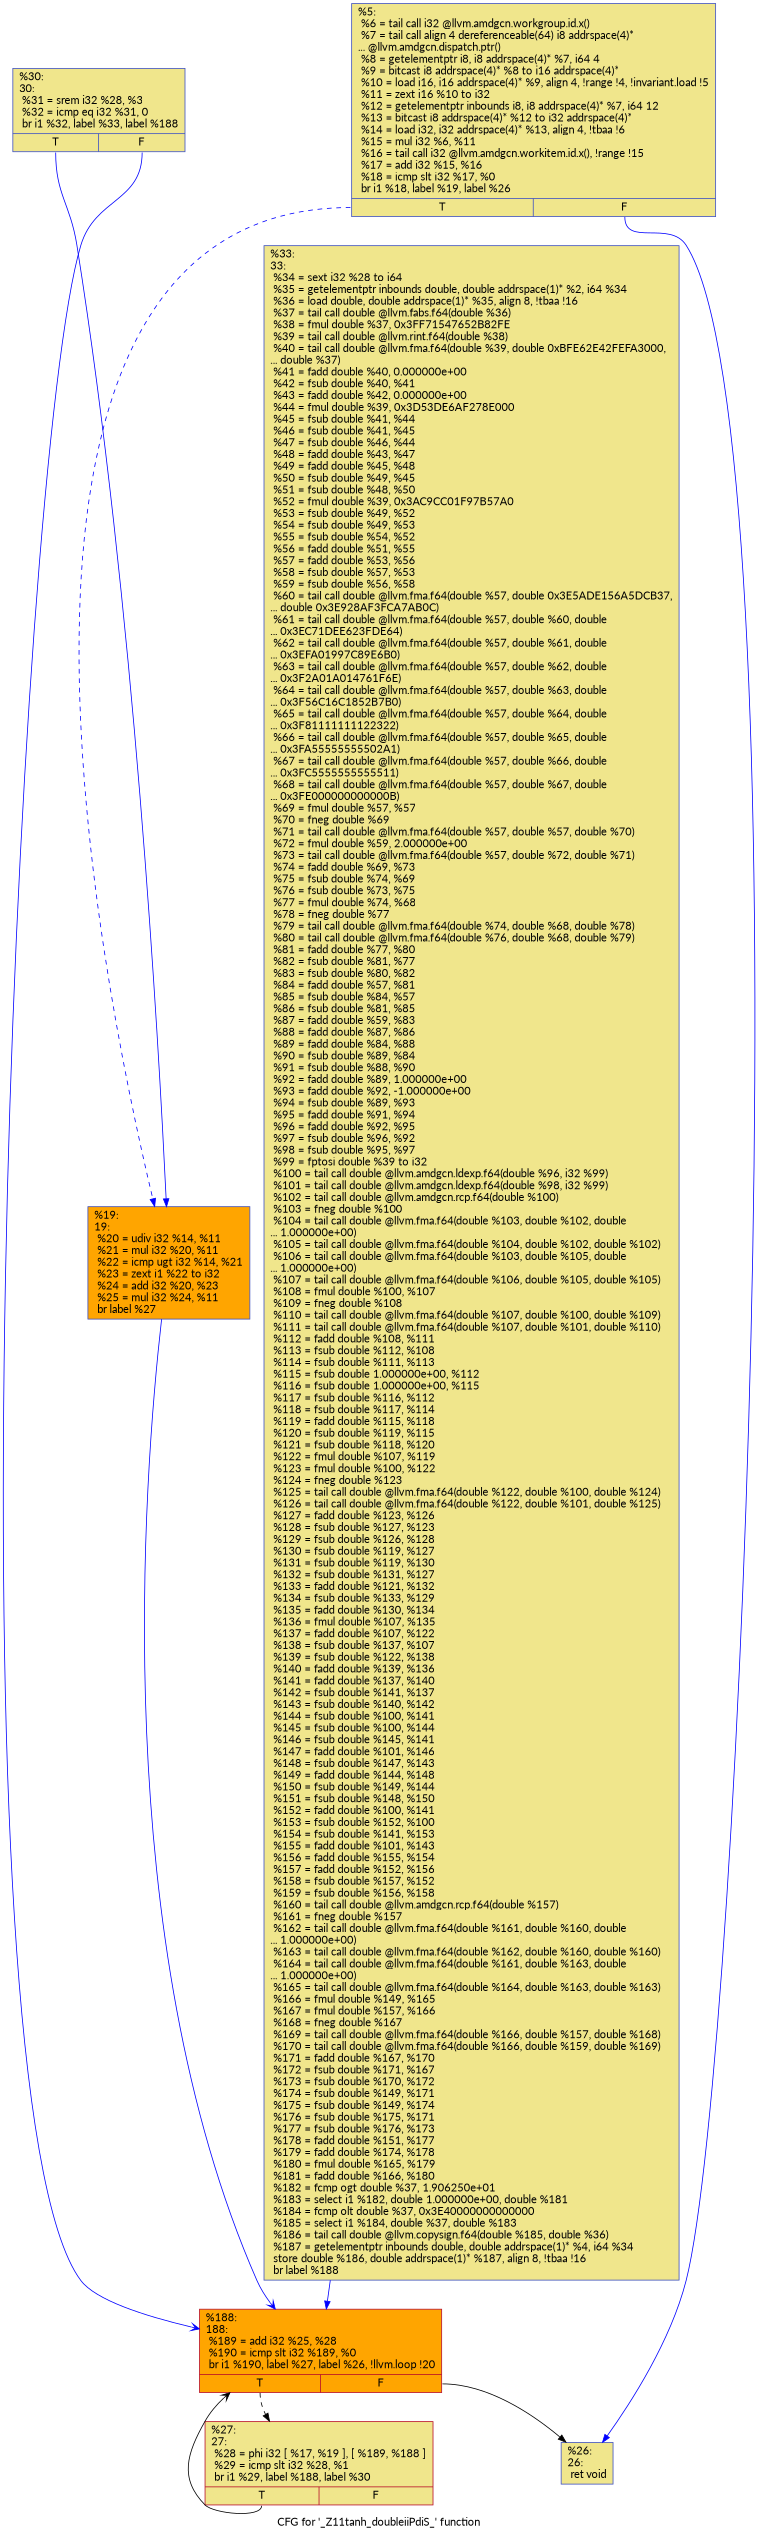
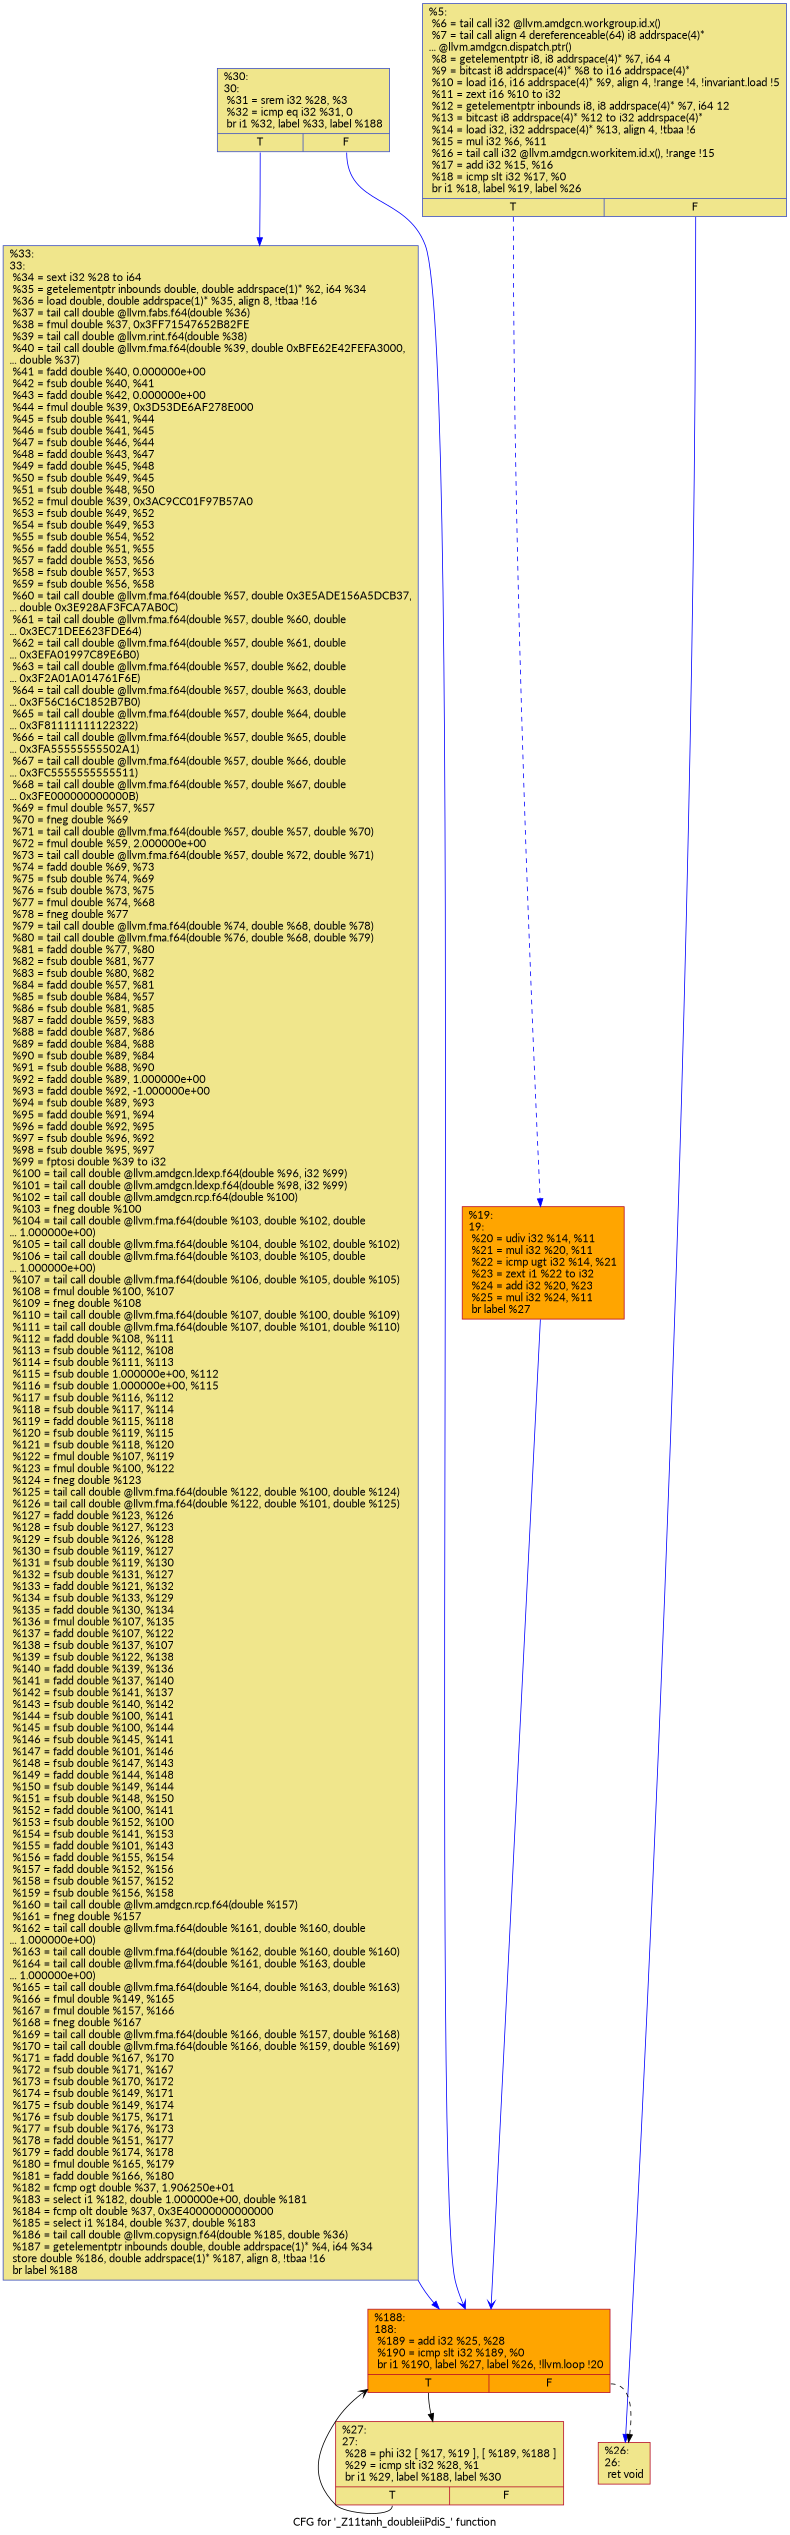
edge "%30:" -> "%19:": now "%30:" -> "%33:"
node "%19:": color #3d50c3ff -> #b70d28ff
edge "%188:" -> "%26:": style solid -> dashed
edge "%188:" -> "%27:": style dashed -> solid
node "%26:": color #3d50c3ff -> #b70d28ff
